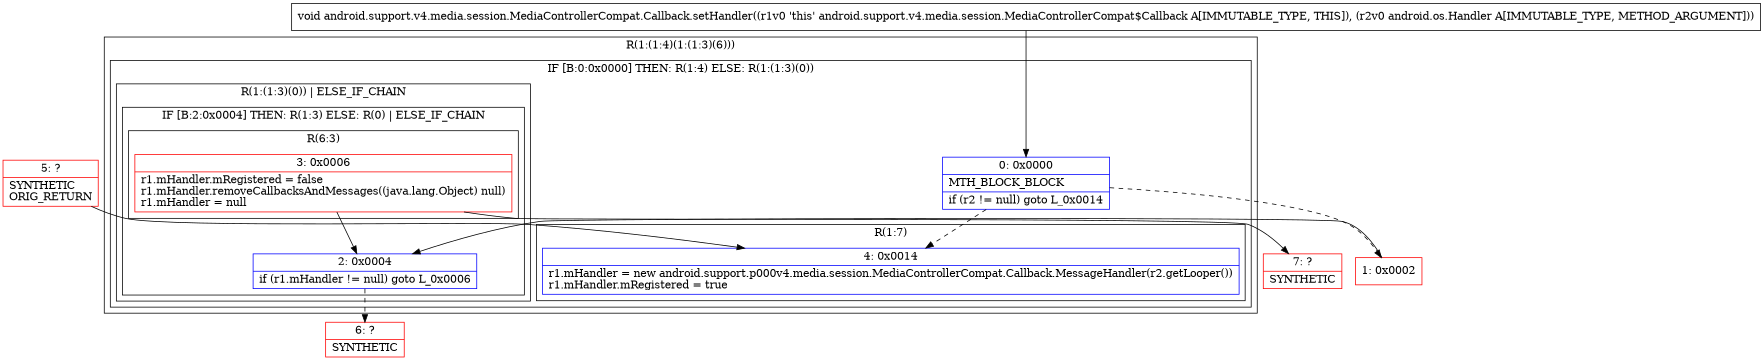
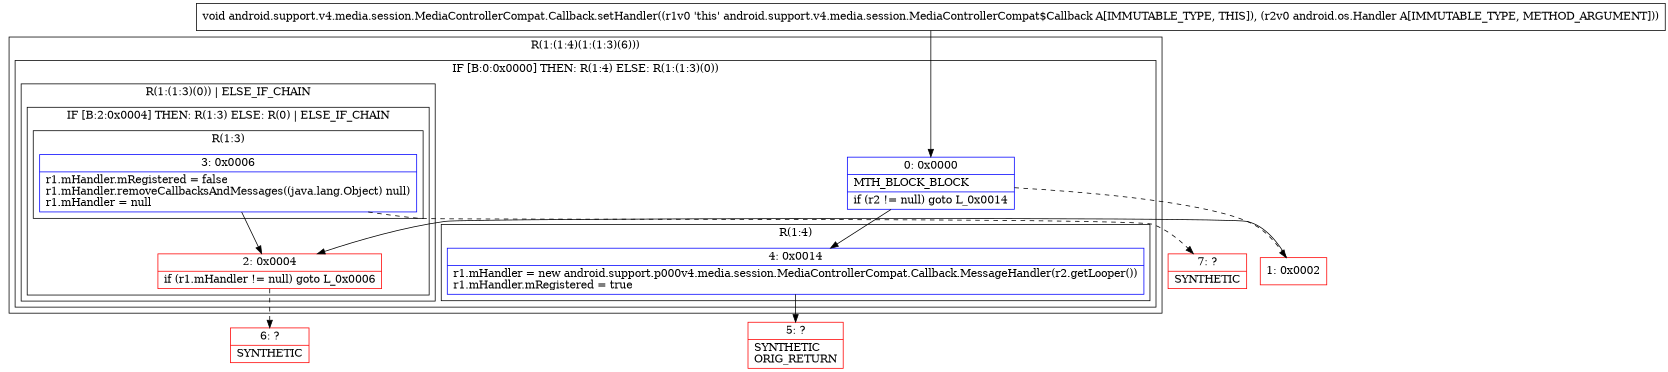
cluster "R(6:3)": label "R(6:3)" -> "R(1:3)"
node "3: 0x0006": color red -> blue
edge "3: 0x0006" -> "7: ?": style solid -> dashed
edge "5: ?" -> "4: 0x0014": reversed
edge "0: 0x0000" -> "4: 0x0014": style dashed -> solid
cluster "R(1:7)": label "R(1:7)" -> "R(1:4)"
node "2: 0x0004": color blue -> red
